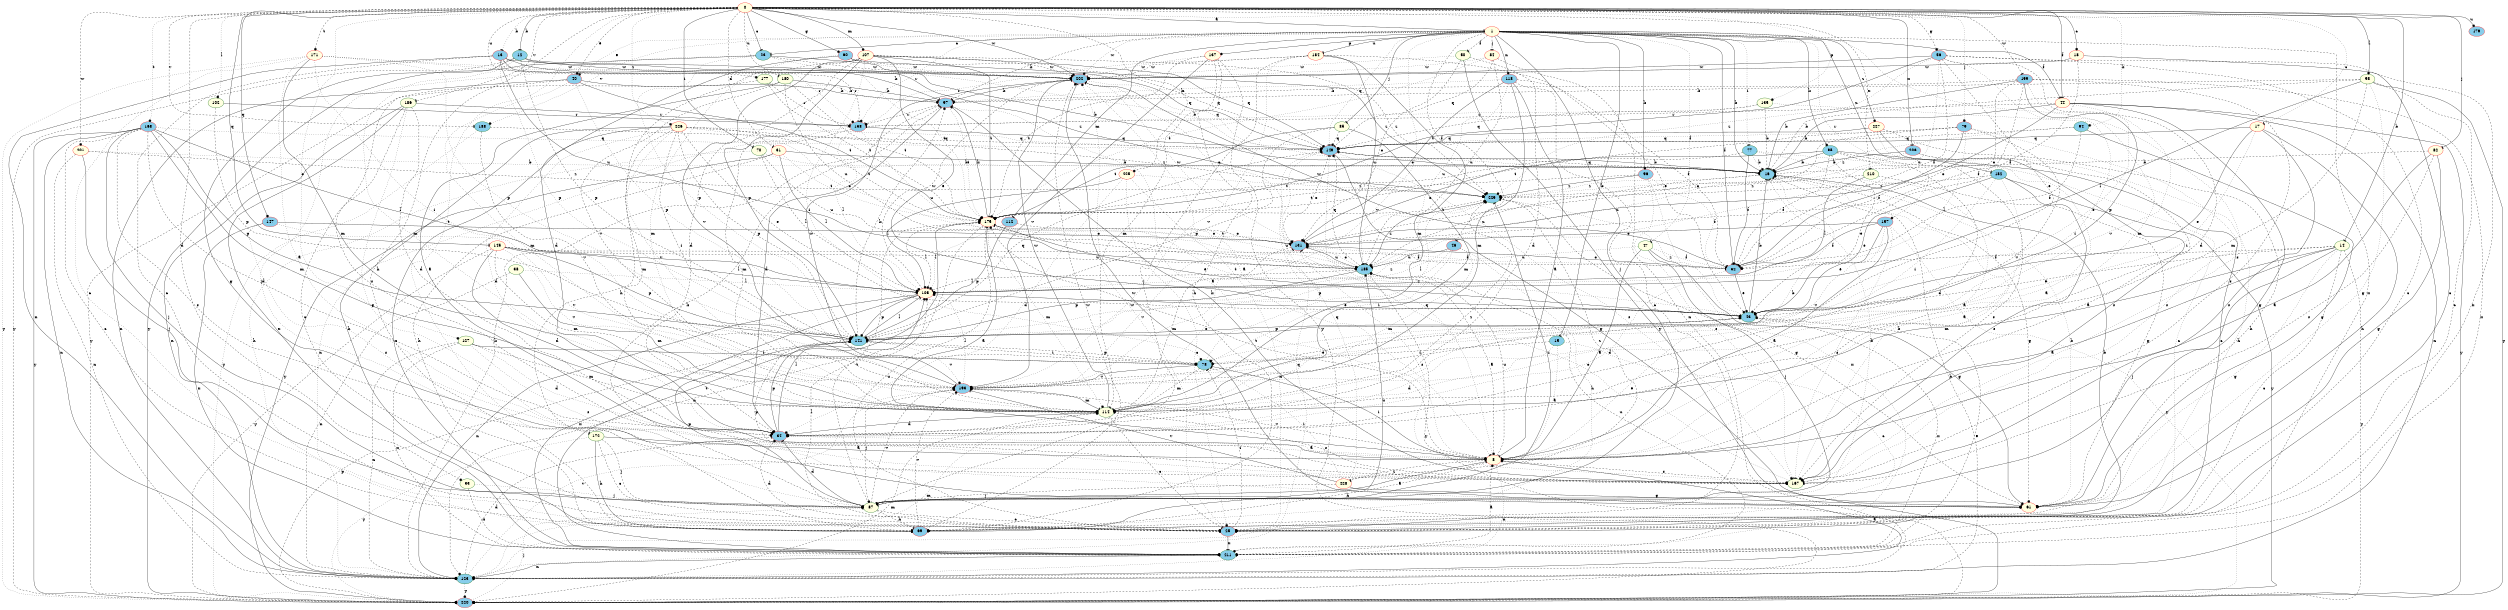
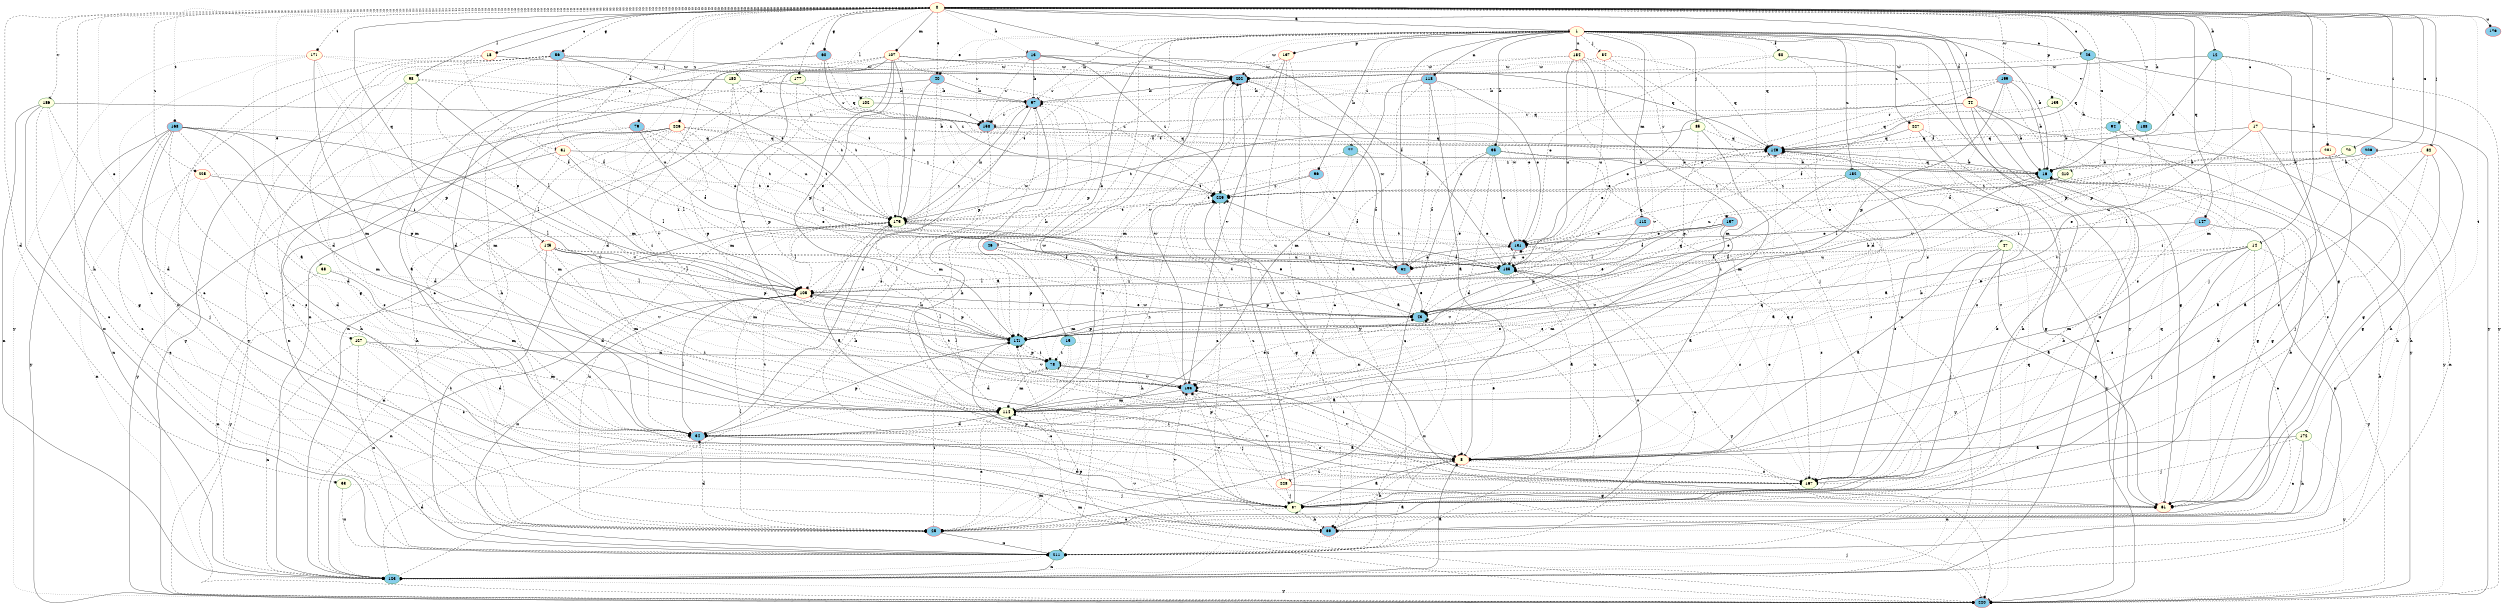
edge "0" -> "38": added, label "e"
edge "61" -> "149": added, label "q"
node "175": color red -> darkgreen
edge "18" -> "25": style solid -> dashed
